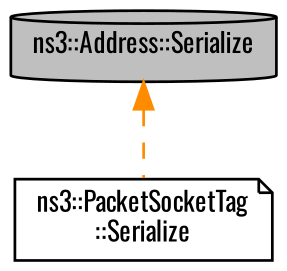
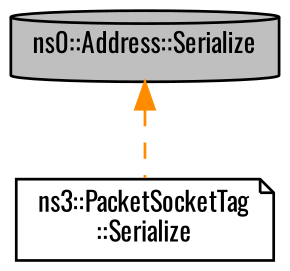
node "ns3::Address::Serialize": label "ns3::Address::Serialize" -> "ns0::Address::Serialize"
